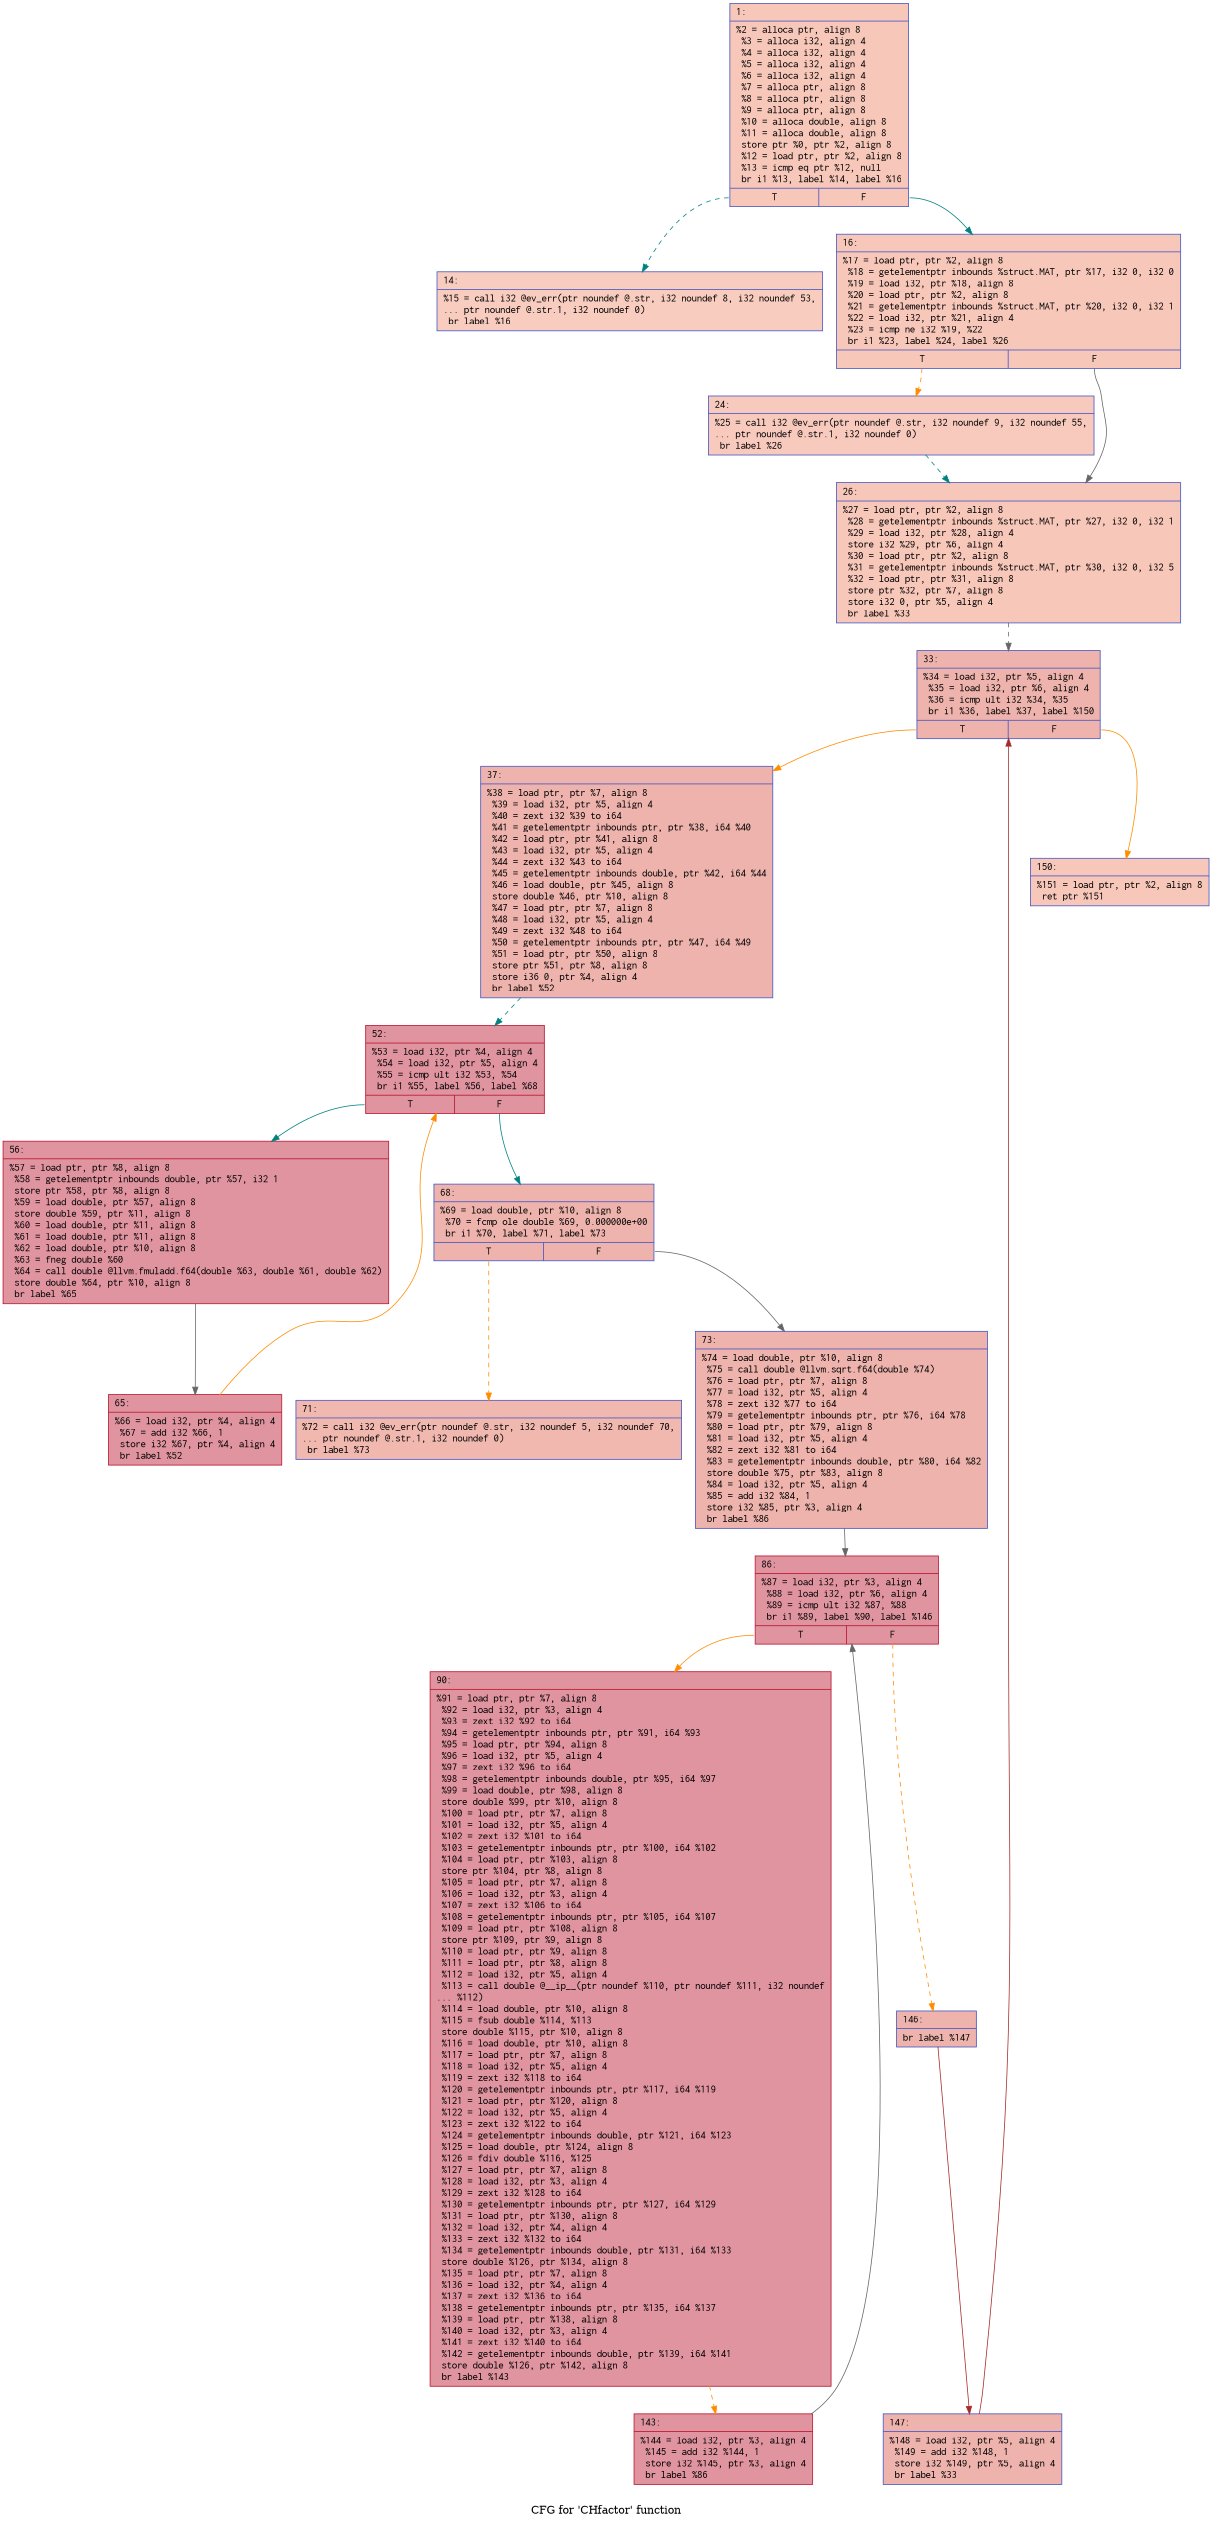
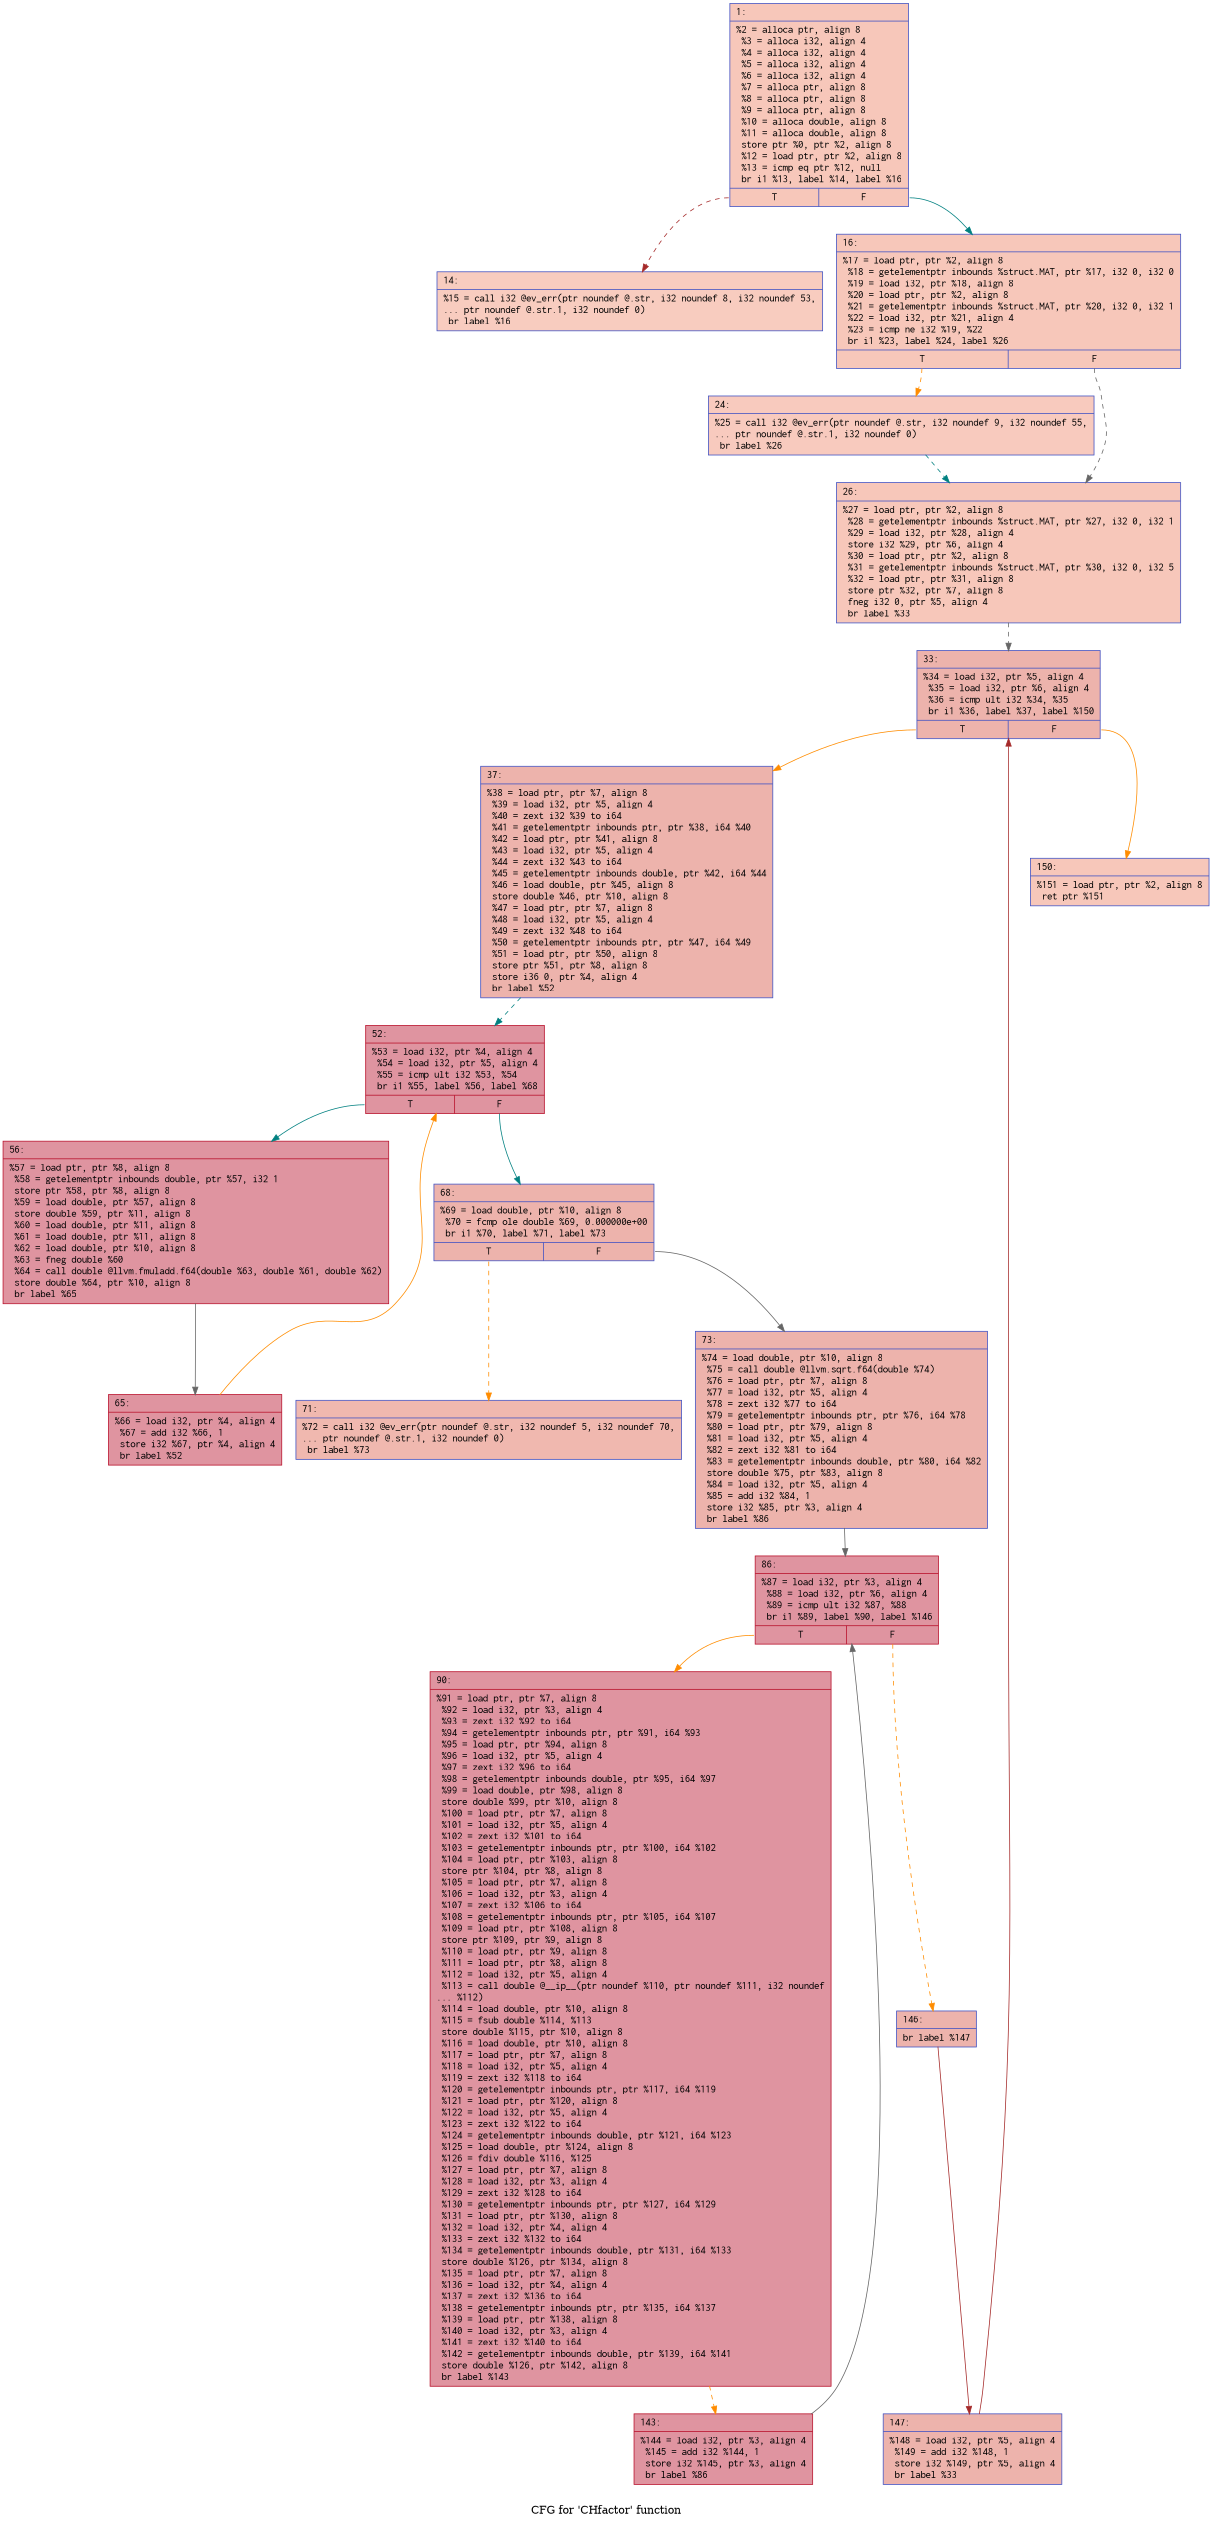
edge "1:" -> "14:": color teal -> brown
edge "16:" -> "26:": style solid -> dashed
node "26:": text "store i32 0, ptr %5, align 4" -> "fneg i32 0, ptr %5, align 4"
